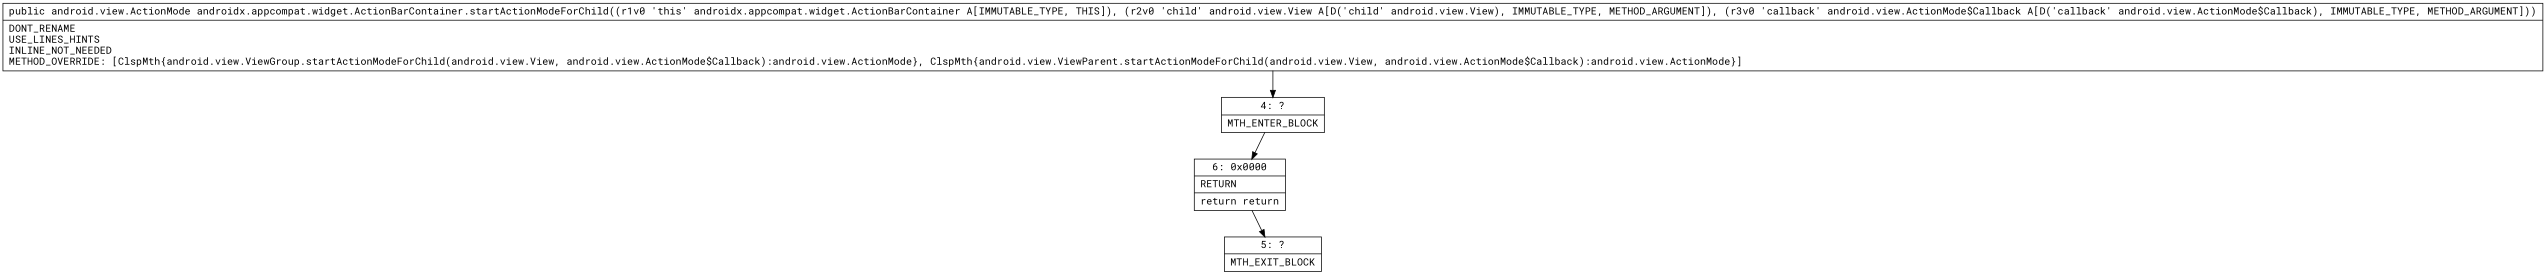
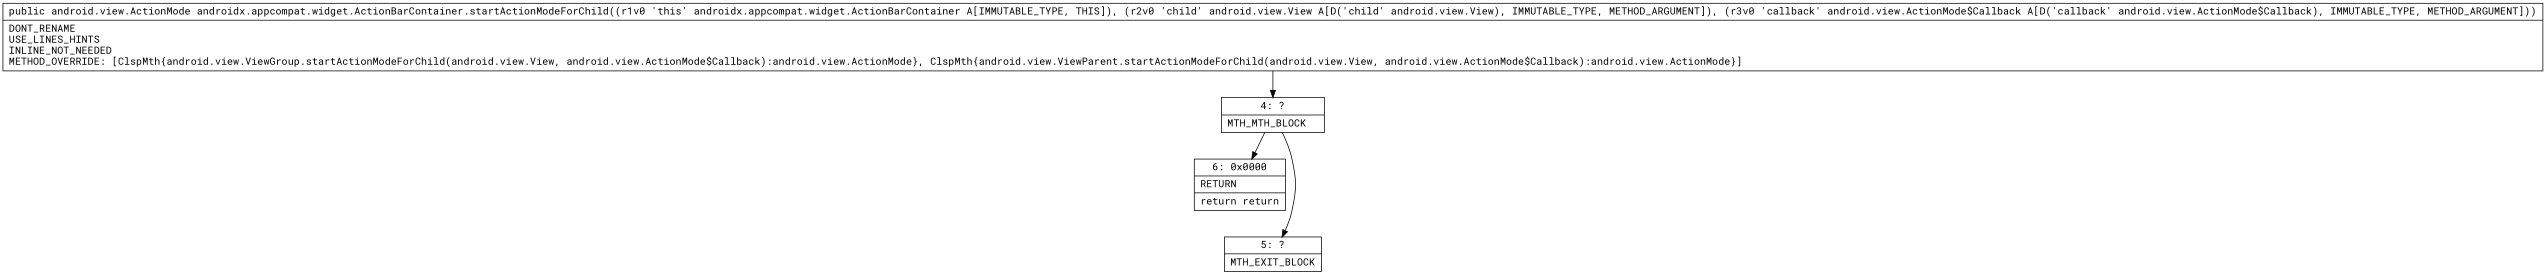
node "4: ?": text "MTH_ENTER_BLOCK" -> "MTH_MTH_BLOCK"
edge "6: 0x0000" -> "5: ?": now "4: ?" -> "5: ?"
